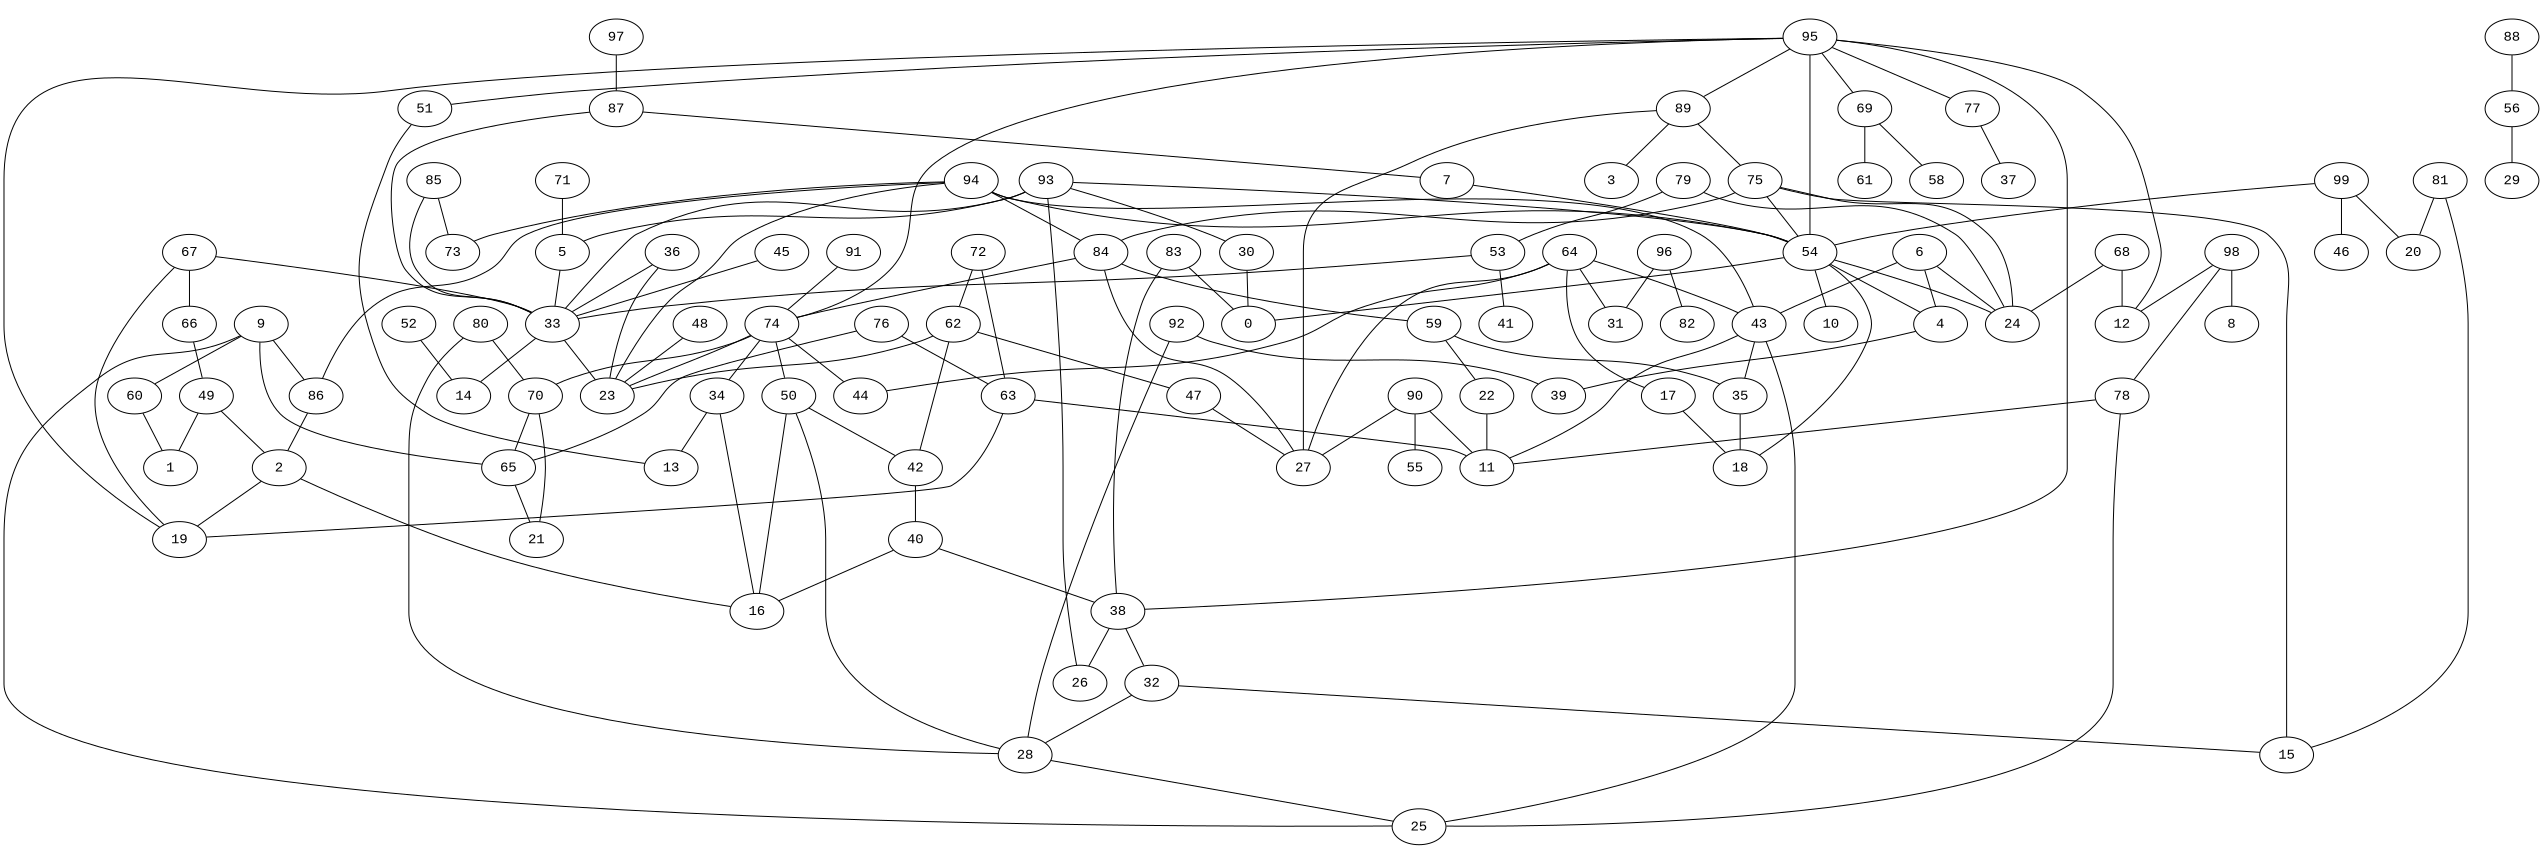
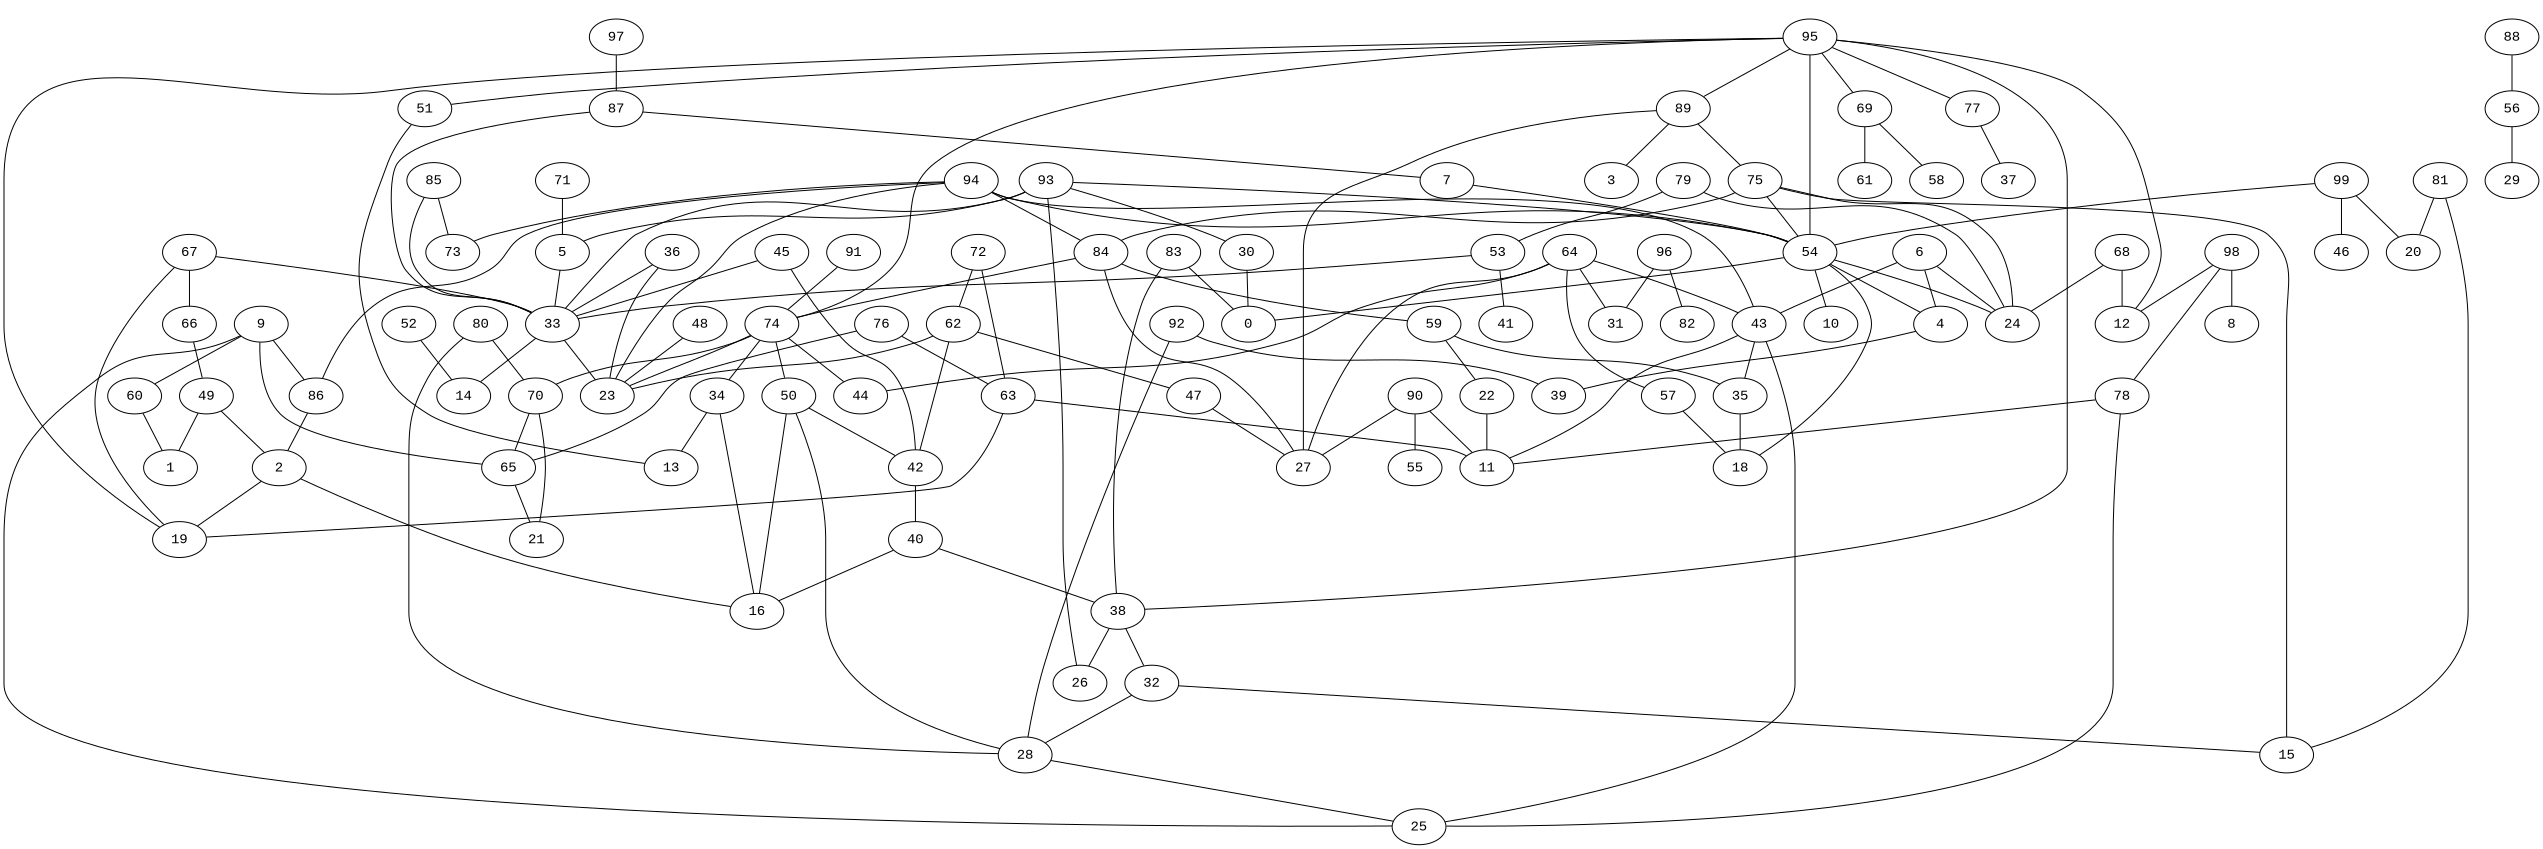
edge "45" -- "42": added
node "17": label "17" -> "57"
